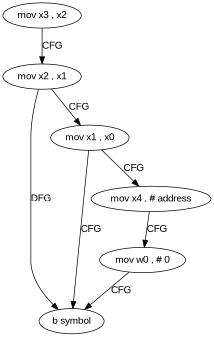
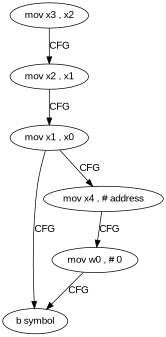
edge "mov x2 , x1" -> "b symbol": removed, label "DFG"
